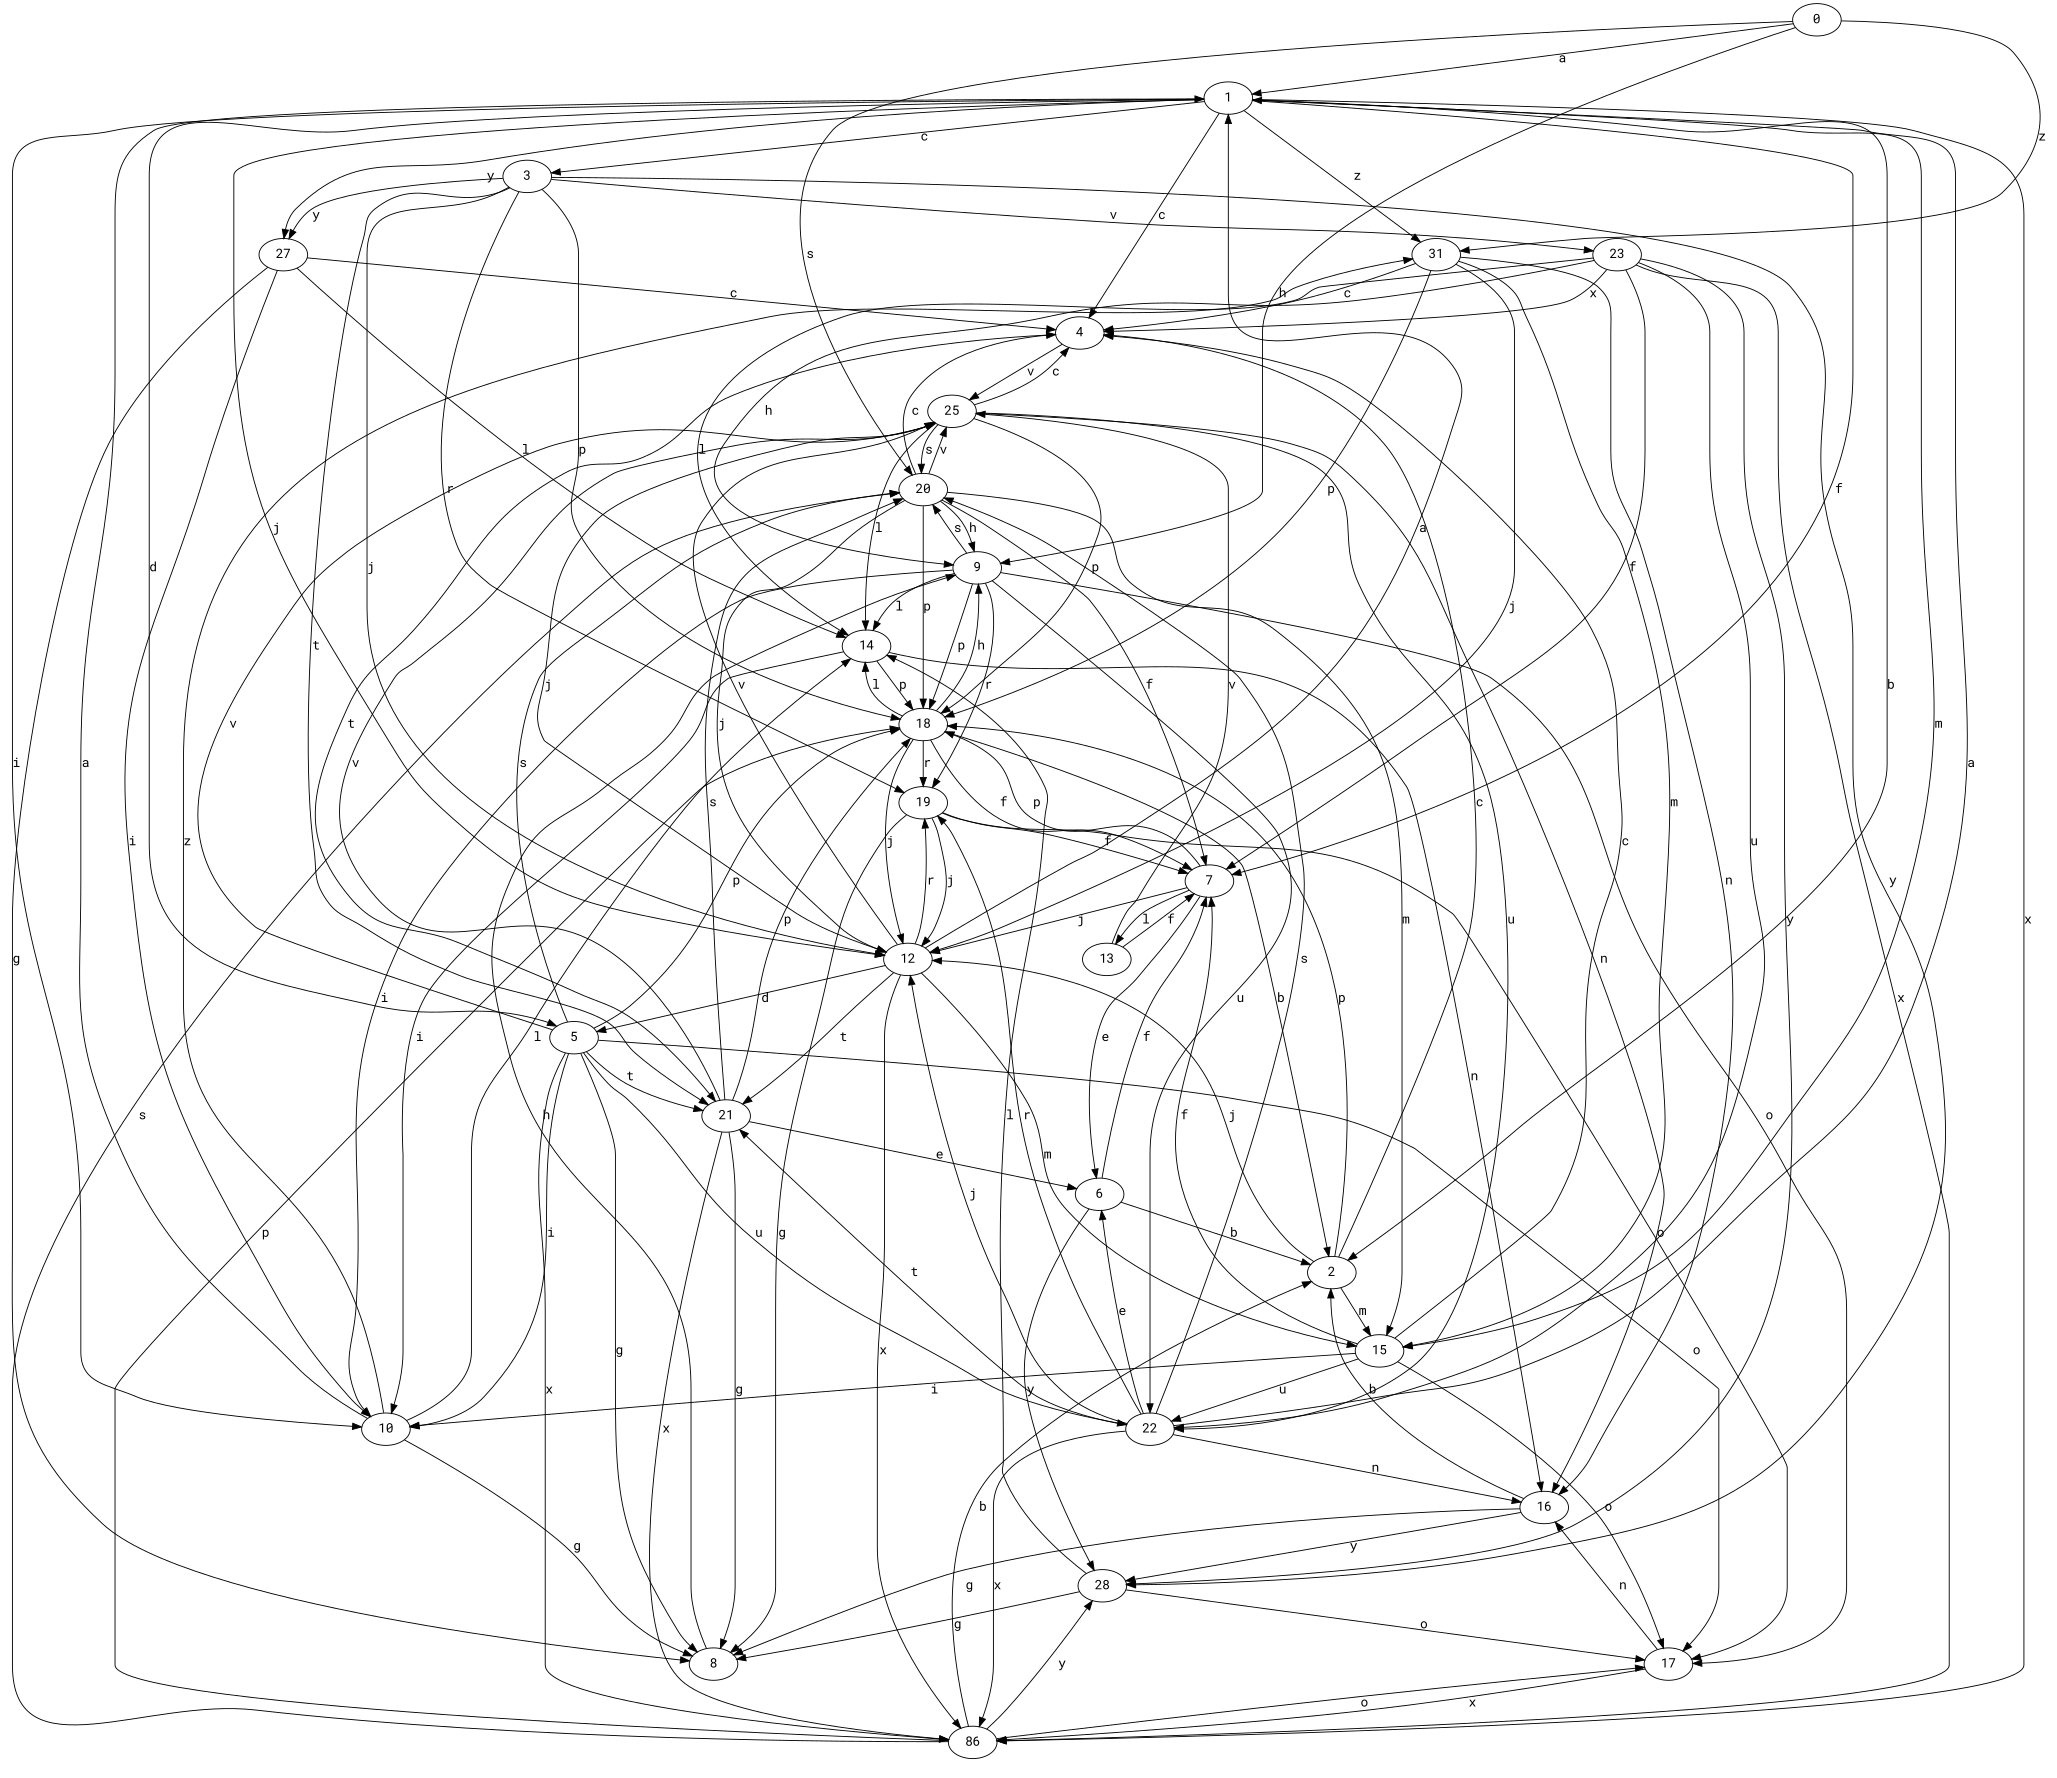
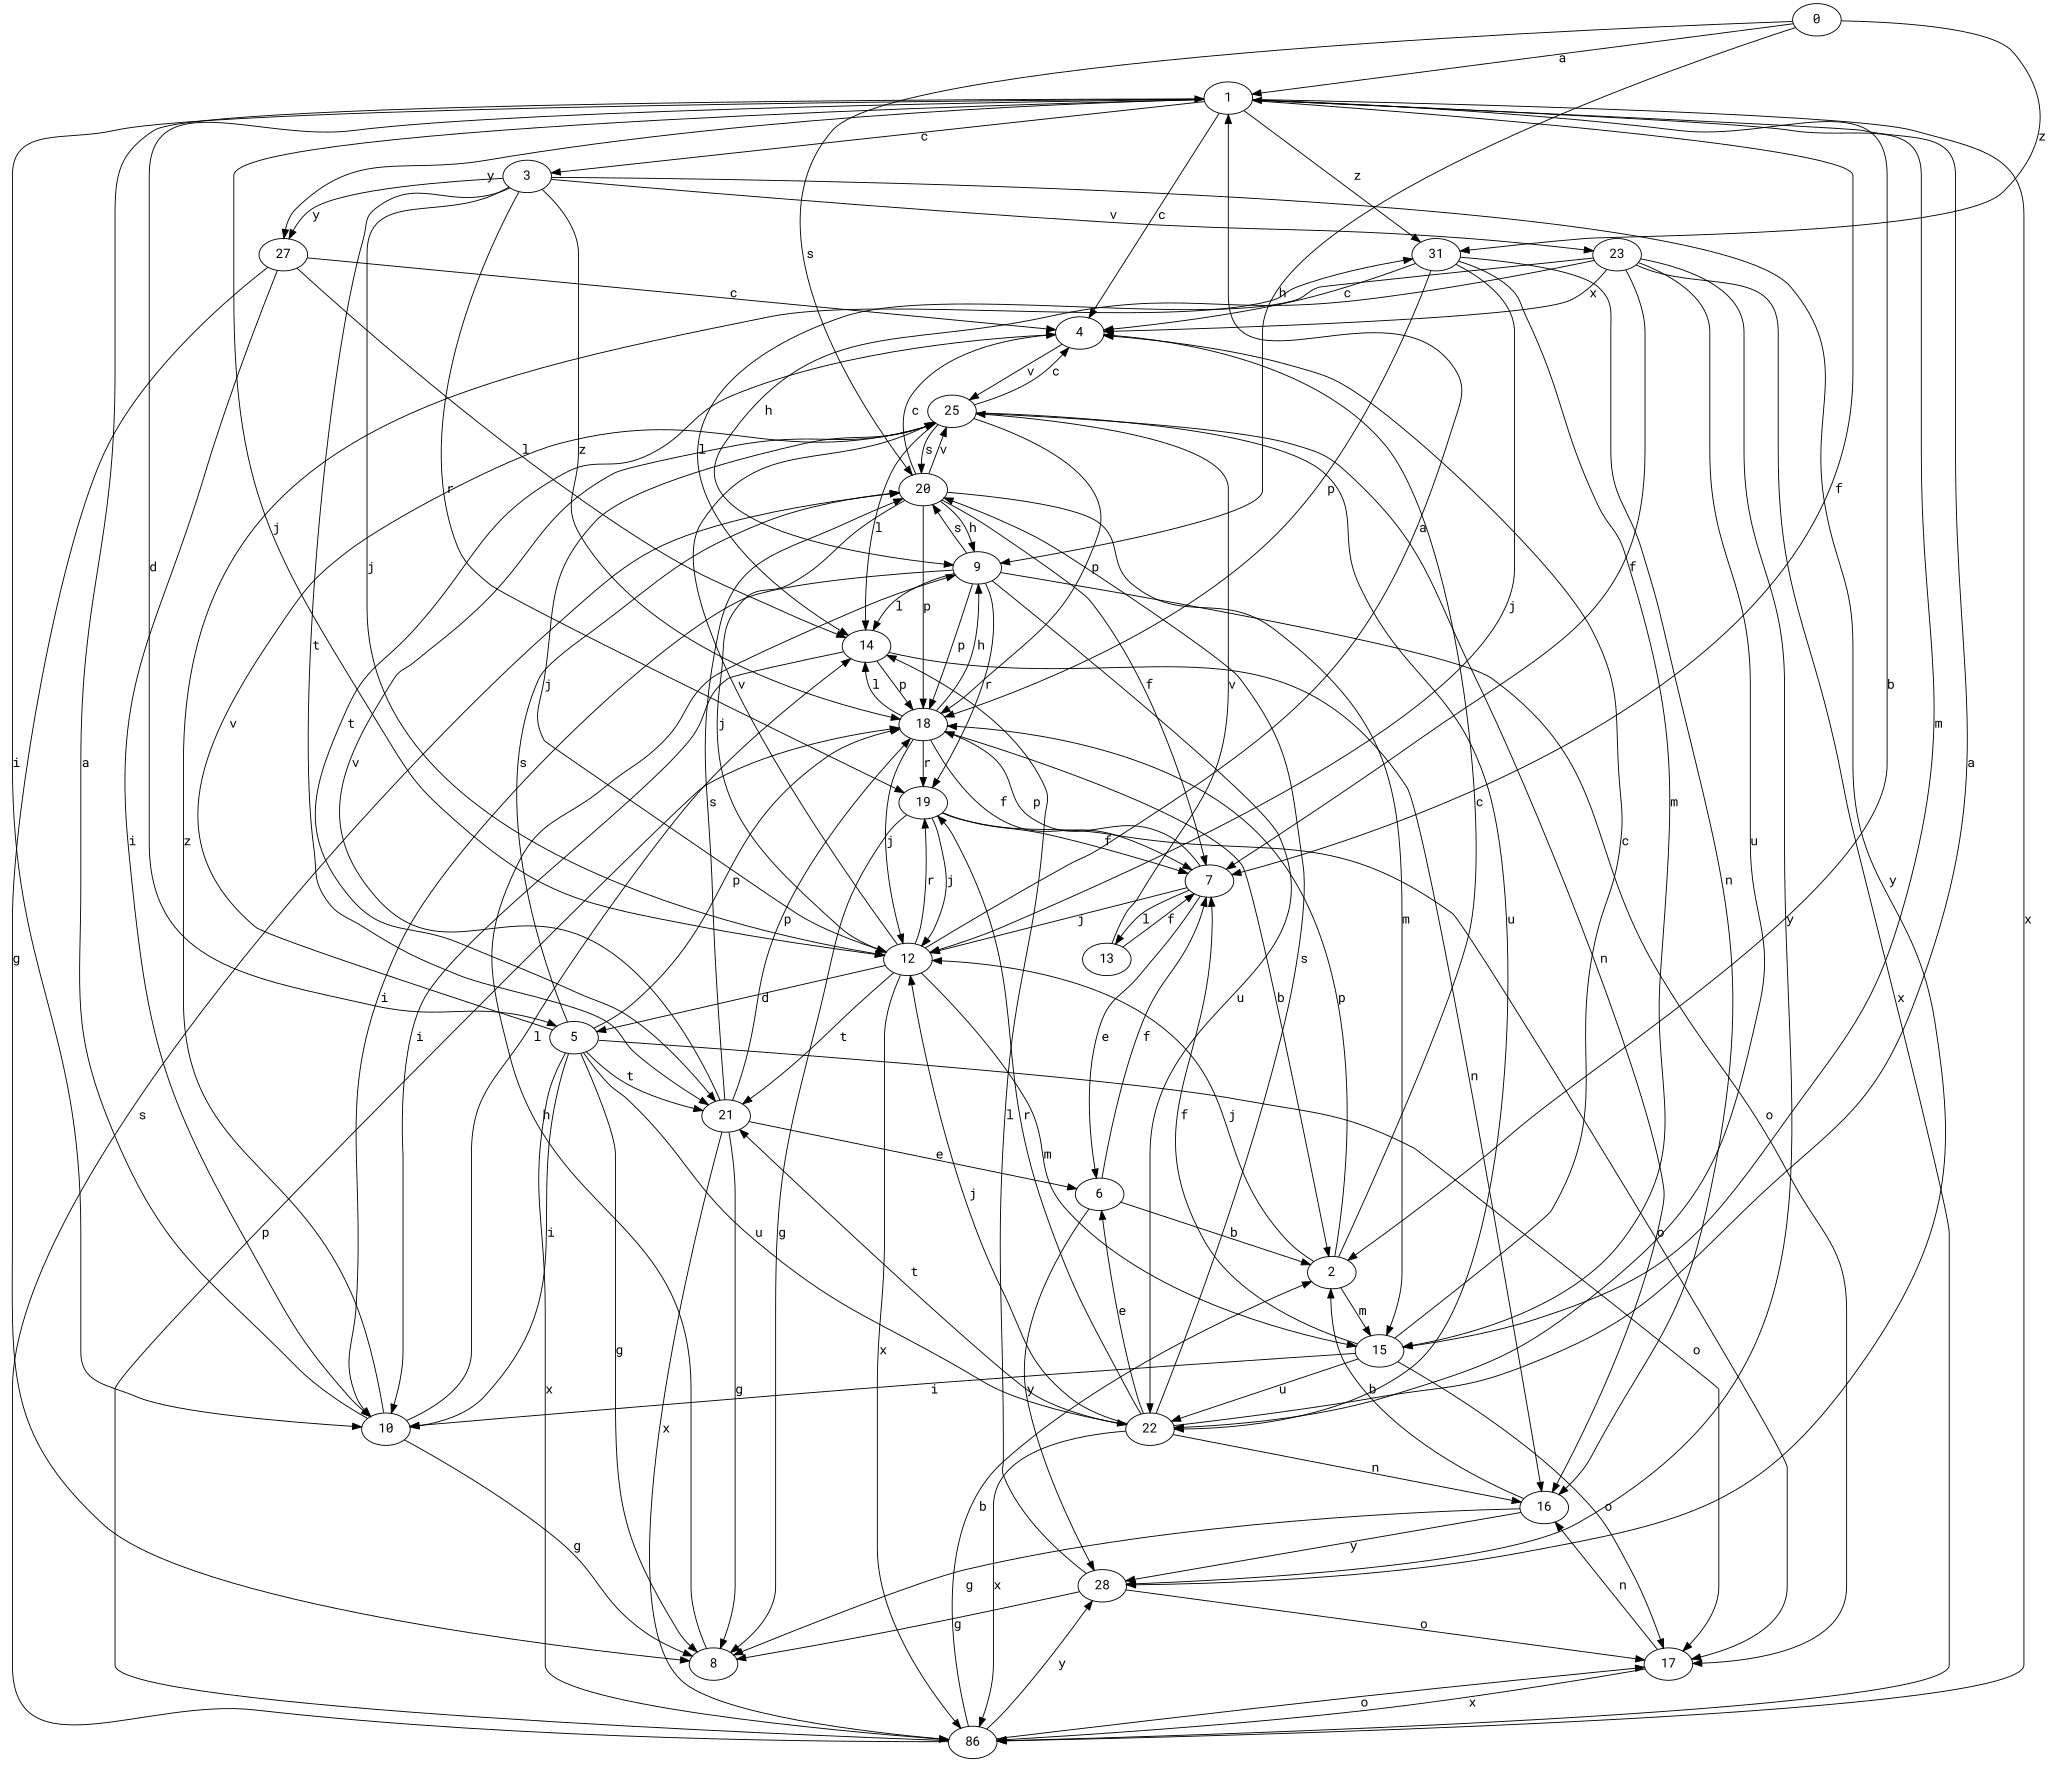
edge "3" -> "18": label "p" -> "z"
